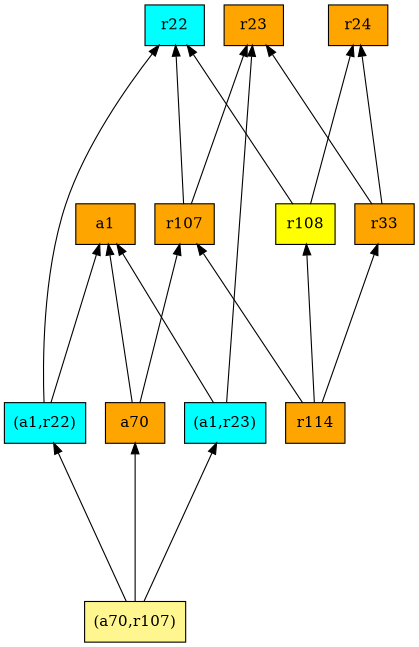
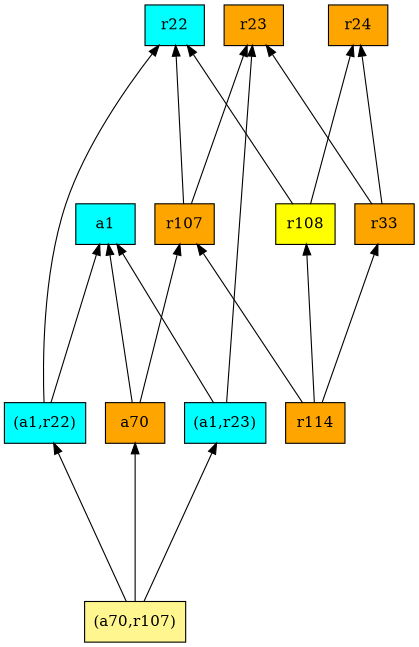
node "a1": fillcolor orange -> cyan
